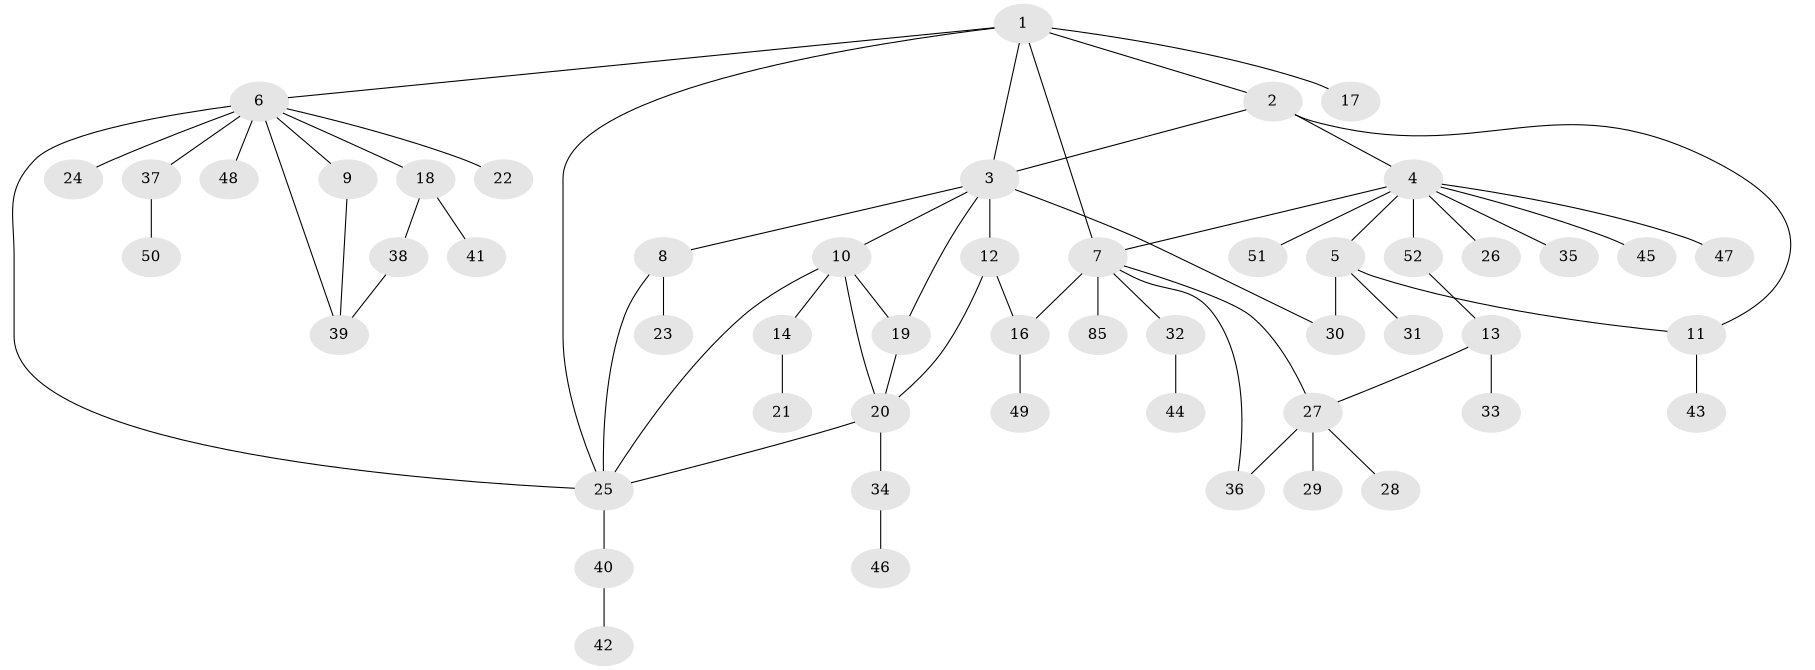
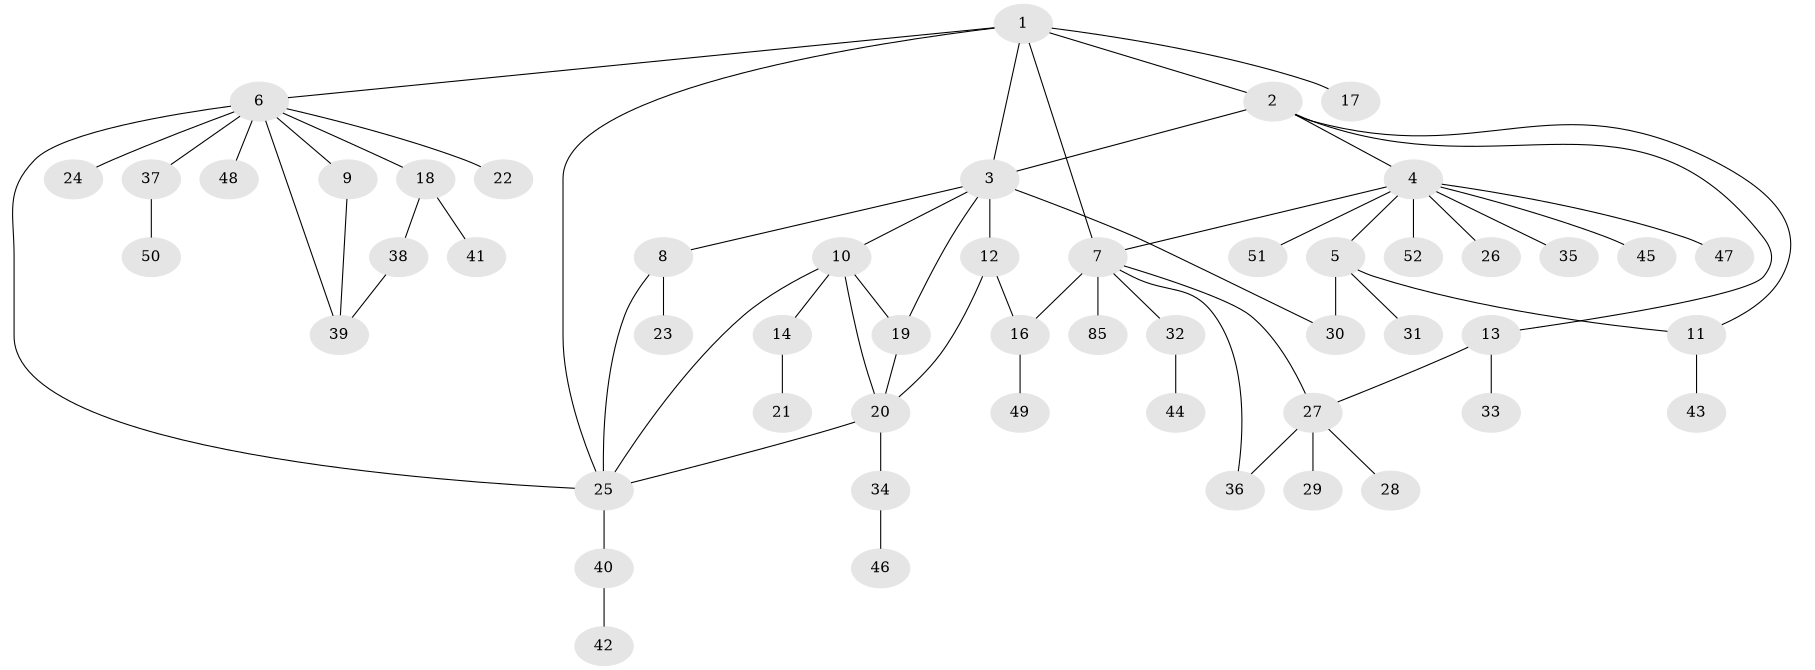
edge "52" -- "13": now "2" -- "13"
